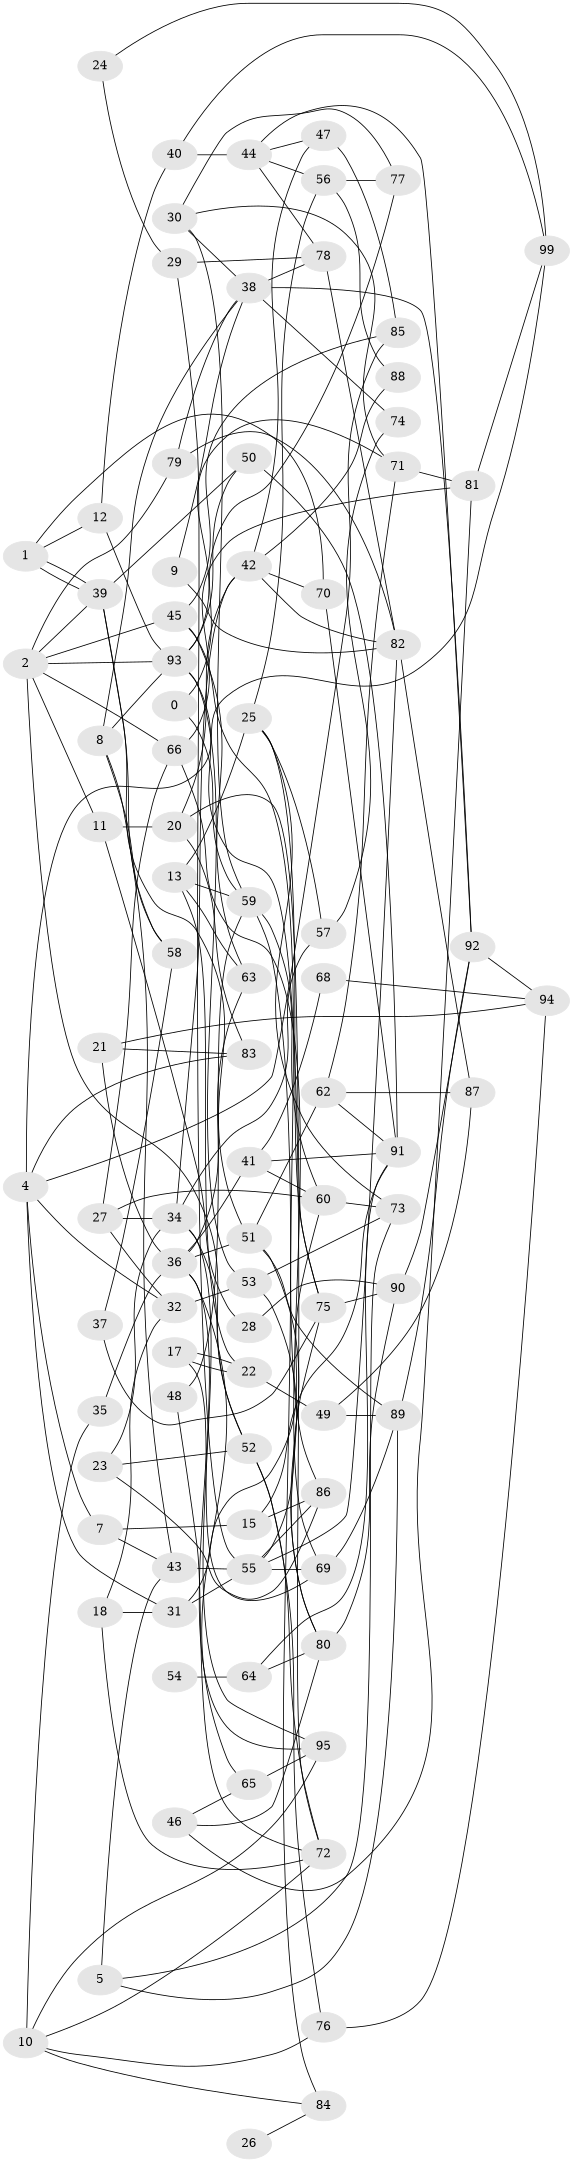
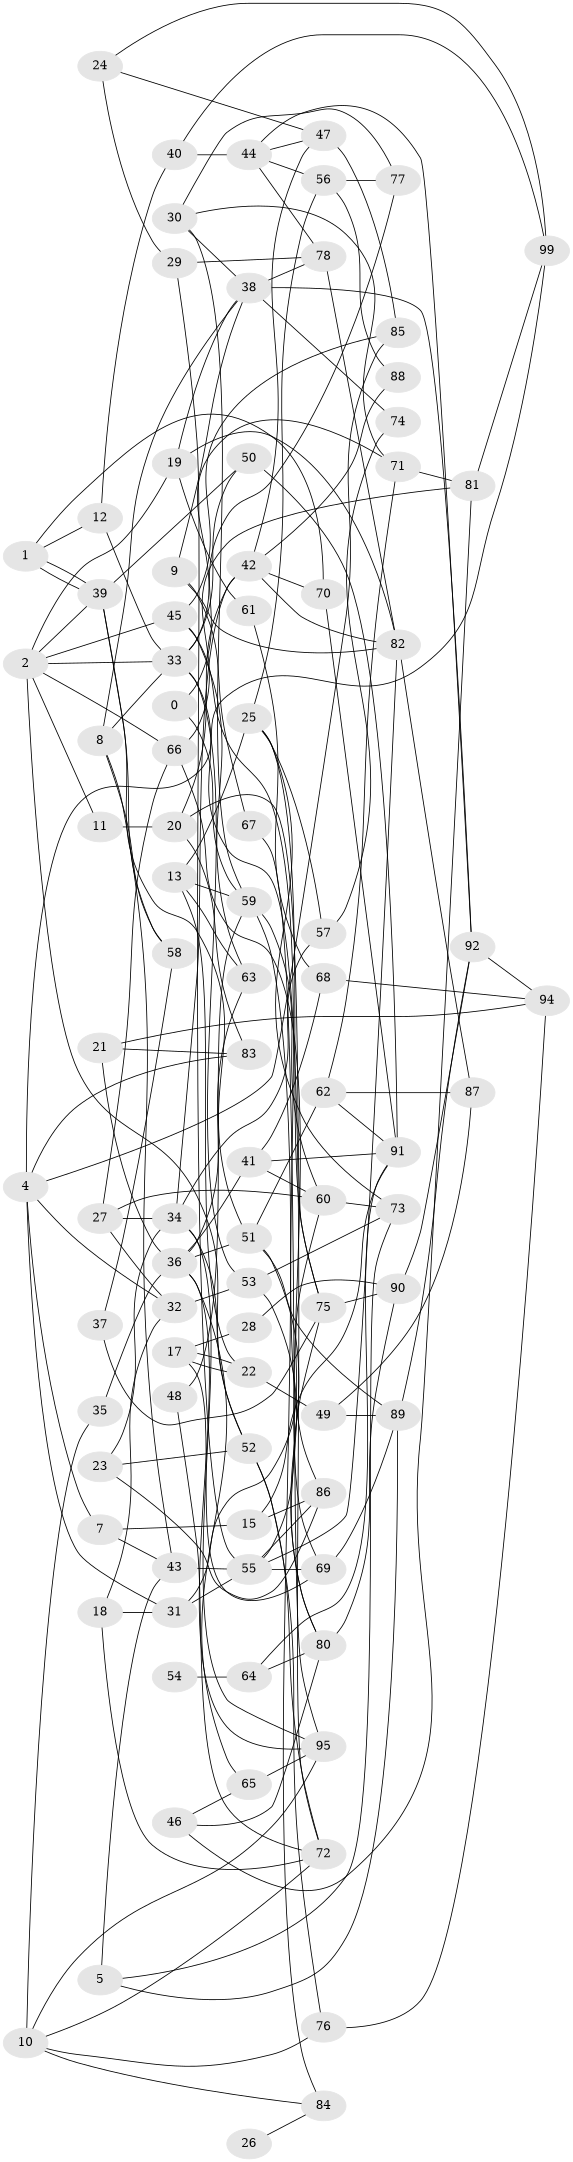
edge "24" -- "47": added
node "79": label "79" -> "19"
node "61": added
node "93": label "93" -> "33"
node "67": added
edge "11" -- "28": now "17" -- "28"
